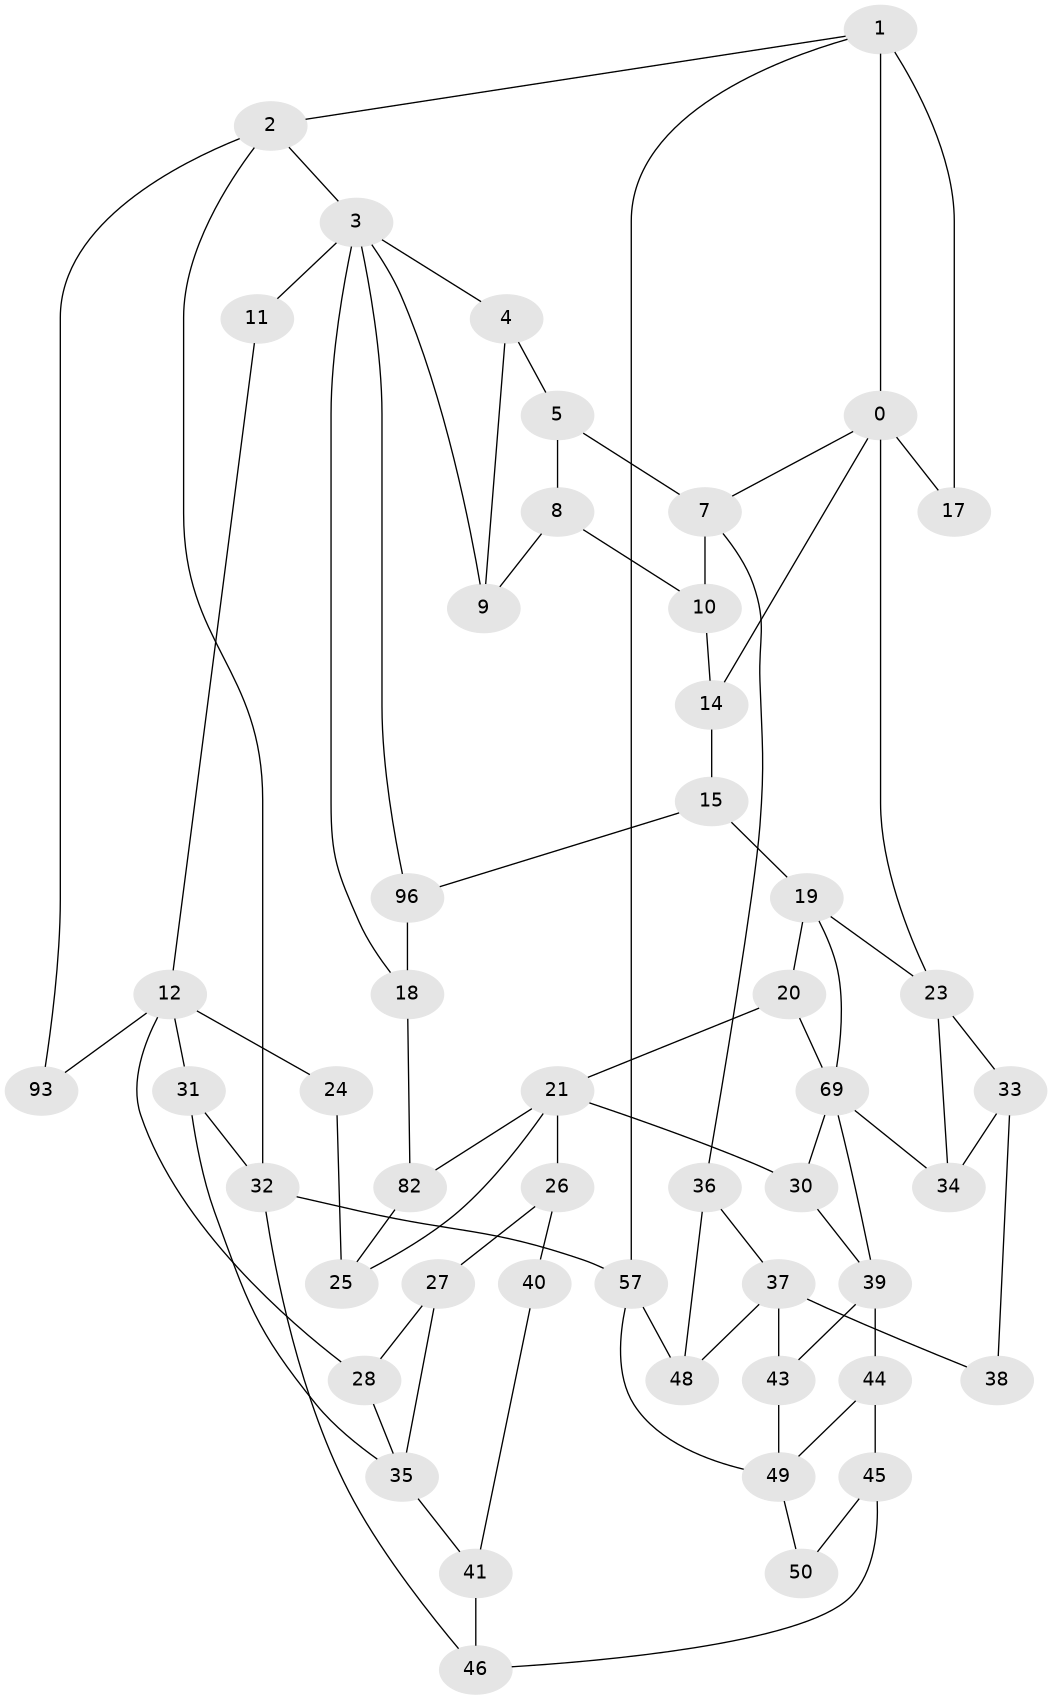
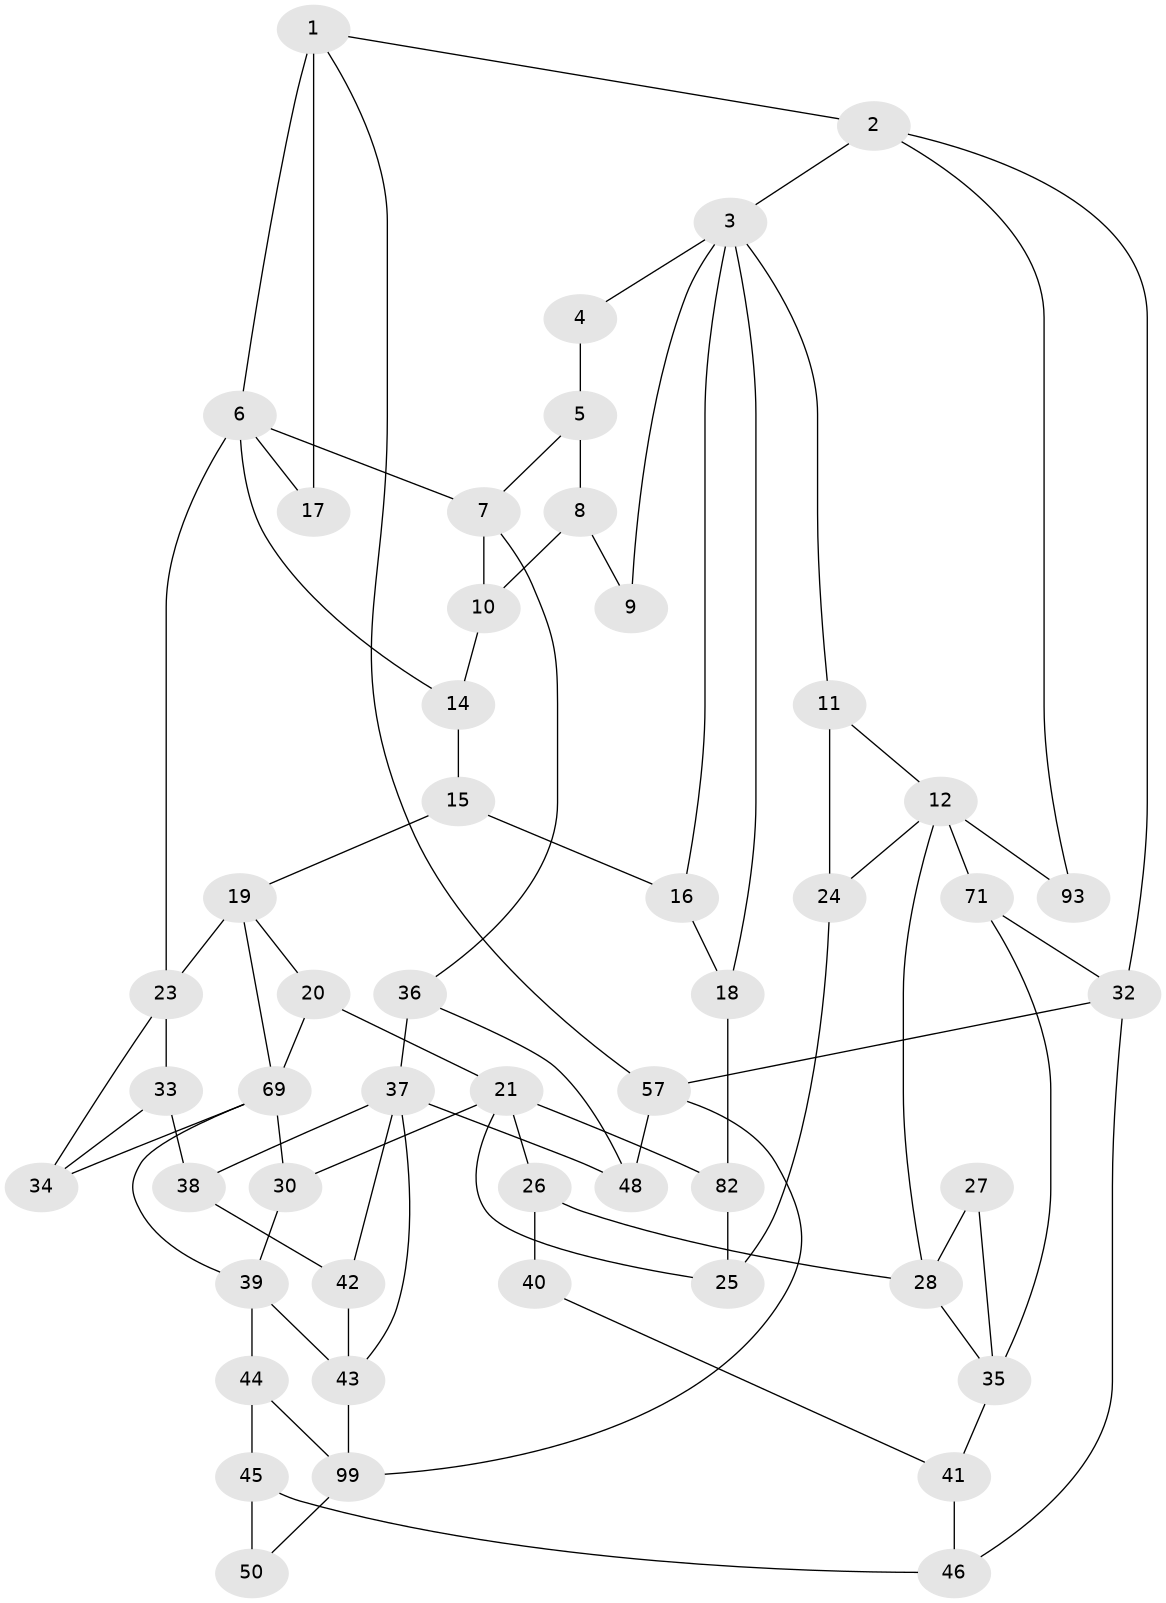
node "0": label "0" -> "6"
edge "4" -- "9": removed
edge "11" -- "24": added
node "96": label "96" -> "16"
node "31": label "31" -> "71"
edge "26" -- "27": now "26" -- "28"
node "42": added
node "49": label "49" -> "99"
